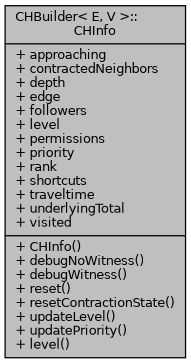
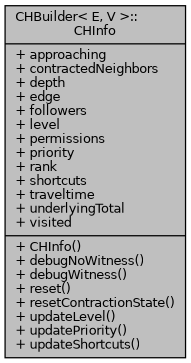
node "CHBuilder< E, V >::": text "+ level()" -> "+ updateShortcuts()"
